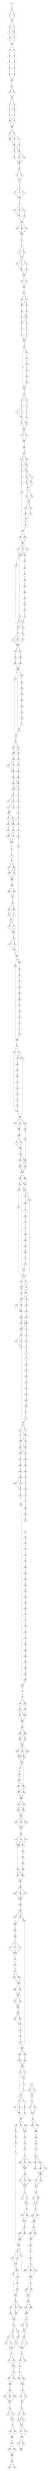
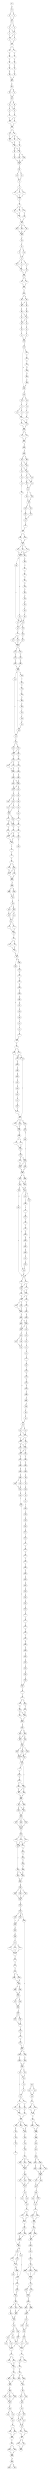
node "S408": added
